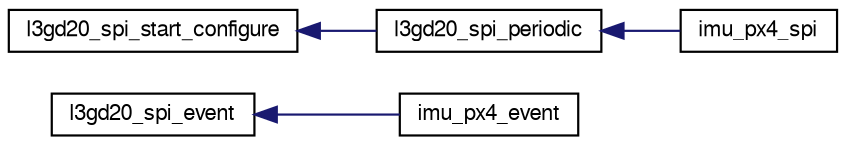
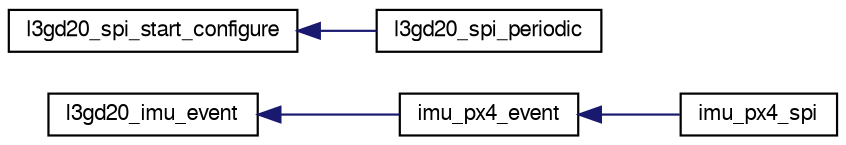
edge "imu_px4_spi" -> "l3gd20_spi_periodic": now "imu_px4_spi" -> "imu_px4_event"
node "l3gd20_spi_event": label "l3gd20_spi_event" -> "l3gd20_imu_event"
